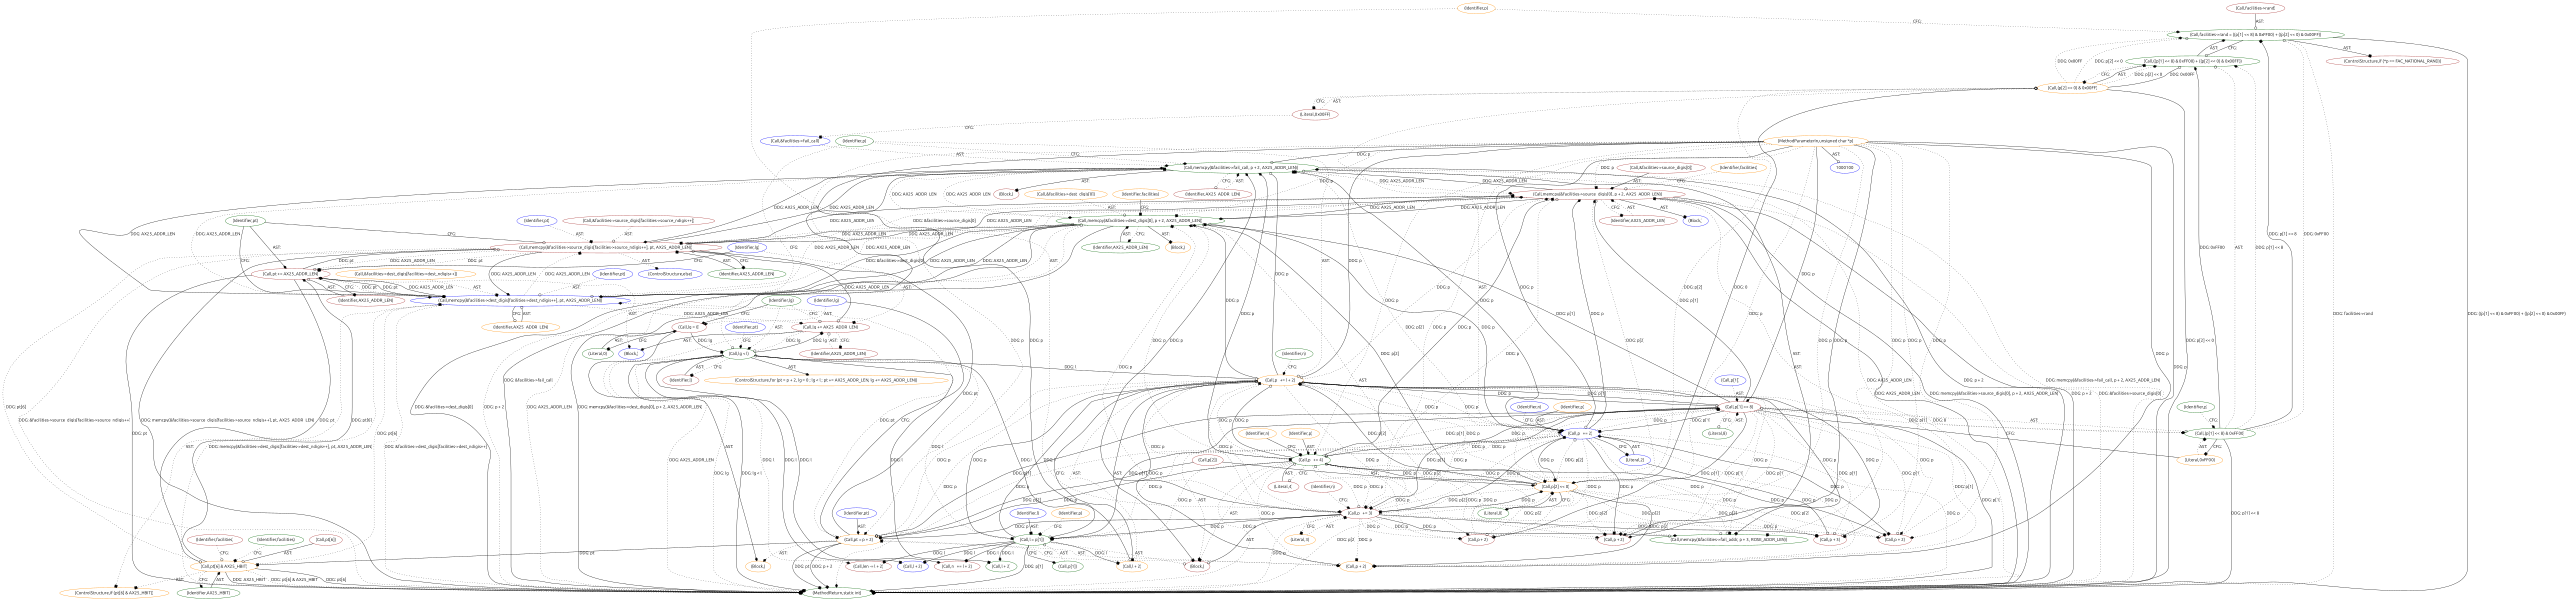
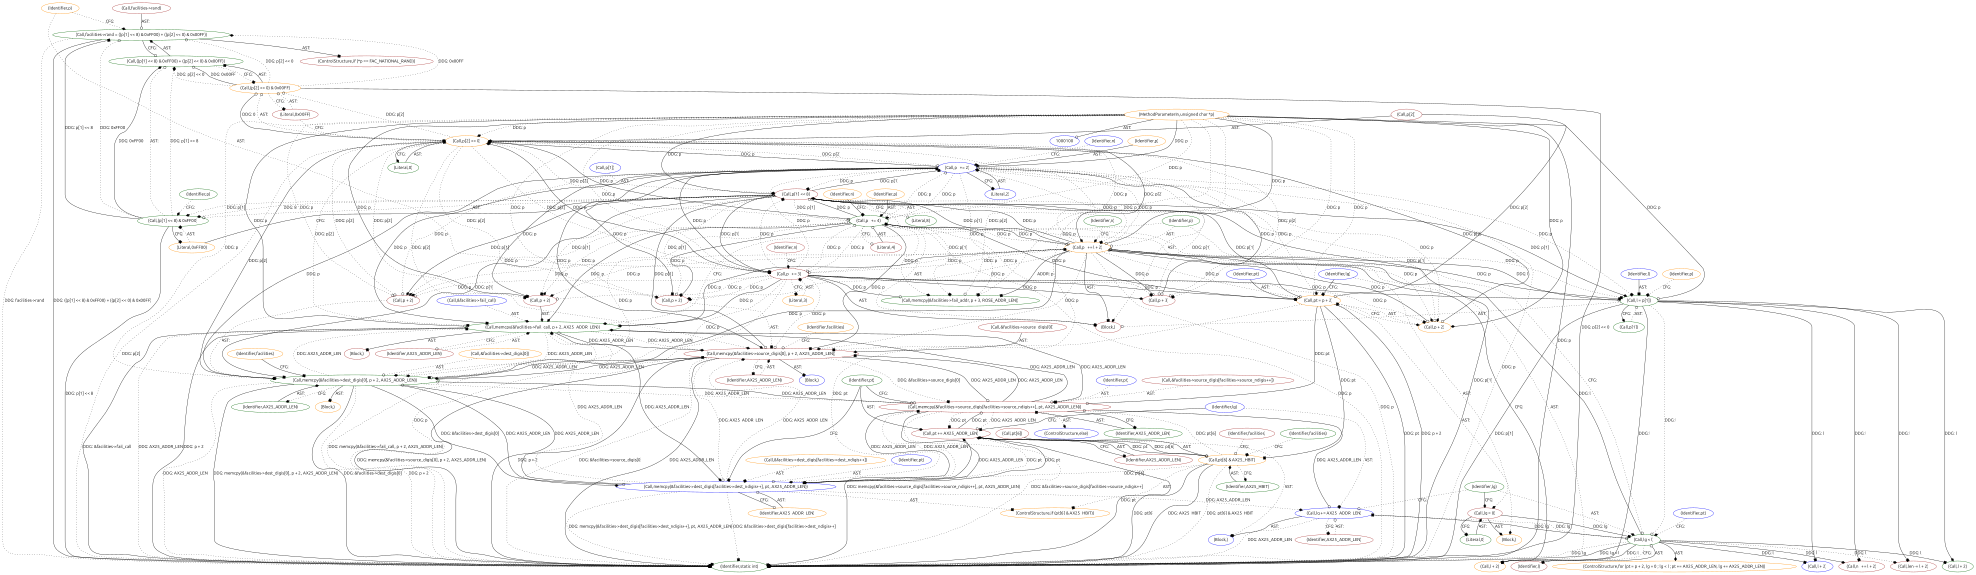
edge "(Literal,0x00FF)" -> "(Call,&facilities->fail_call)": now "(Literal,0x00FF)" -> "(Call,p[2] << 0)"
node "(Call,lg += AX25_ADDR_LEN)": color brown -> blue
edge "(Call,p   += l + 2)" -> "(Call,memcpy(&facilities->fail_addr, p + 3, ROSE_ADDR_LEN))": label "DDG: p" -> "ADDR: p"
edge "(Literal,2)" -> "(Call,p + 3)": now "(Call,p   += 2)" -> "(Call,p + 3)"
node "(MethodReturn,static int)": label "(MethodReturn,static int)" -> "(Identifier,static int)"
